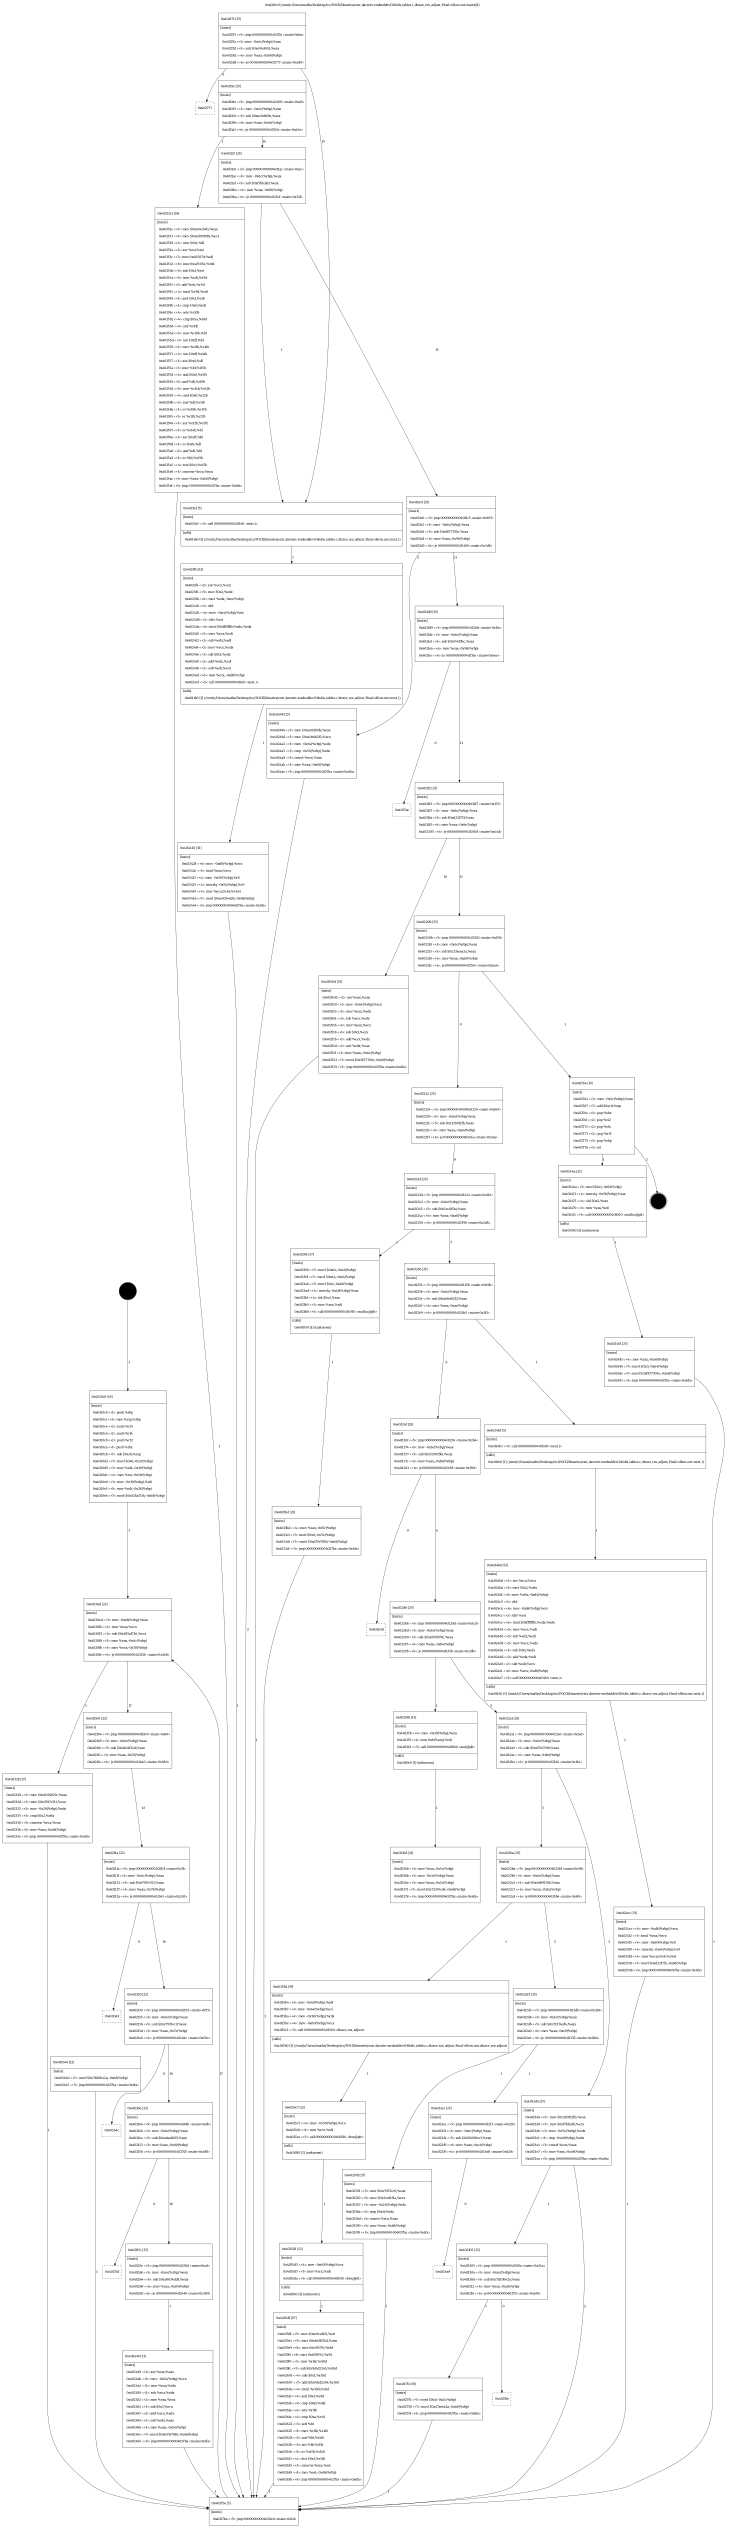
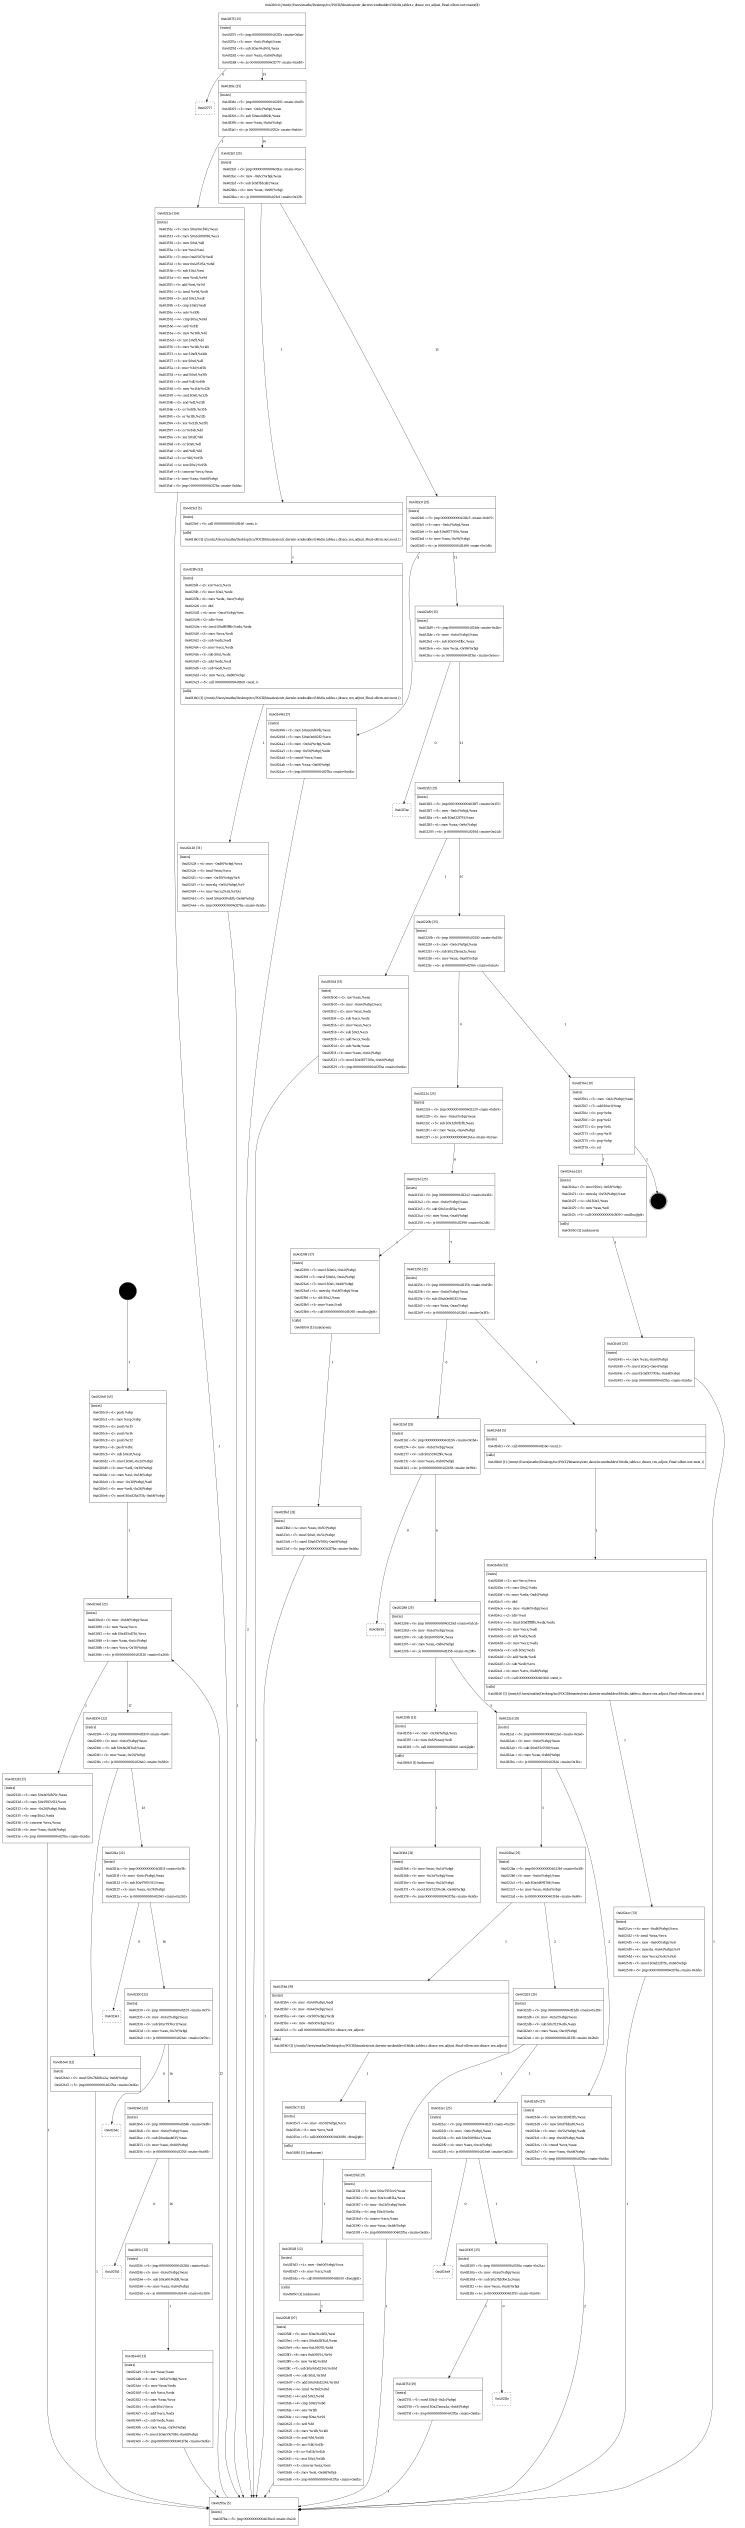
edge "0x402175 [25]" -> "0x4023ef [5]": now "0x402175 [25]" -> "0x40218e [25]"
edge "0x4021f2 [25]" -> "0x40250d [33]": label " 16" -> " 1"
edge "0x402104 [22]" -> "0x402640 [12]": added, label "1"
edge "0x4023d4 [27]" -> "0x402305 [25]": now "0x4022ec [25]" -> "0x402305 [25]"
